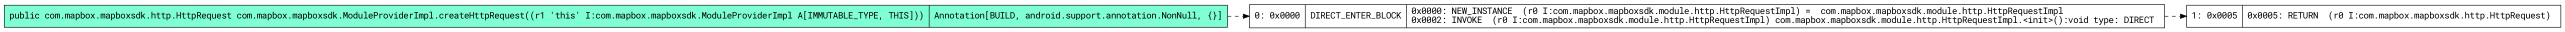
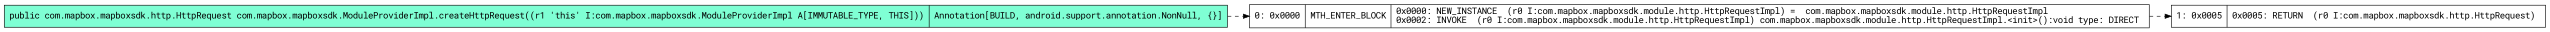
node "0: 0x0000": text "DIRECT_ENTER_BLOCK" -> "MTH_ENTER_BLOCK"
